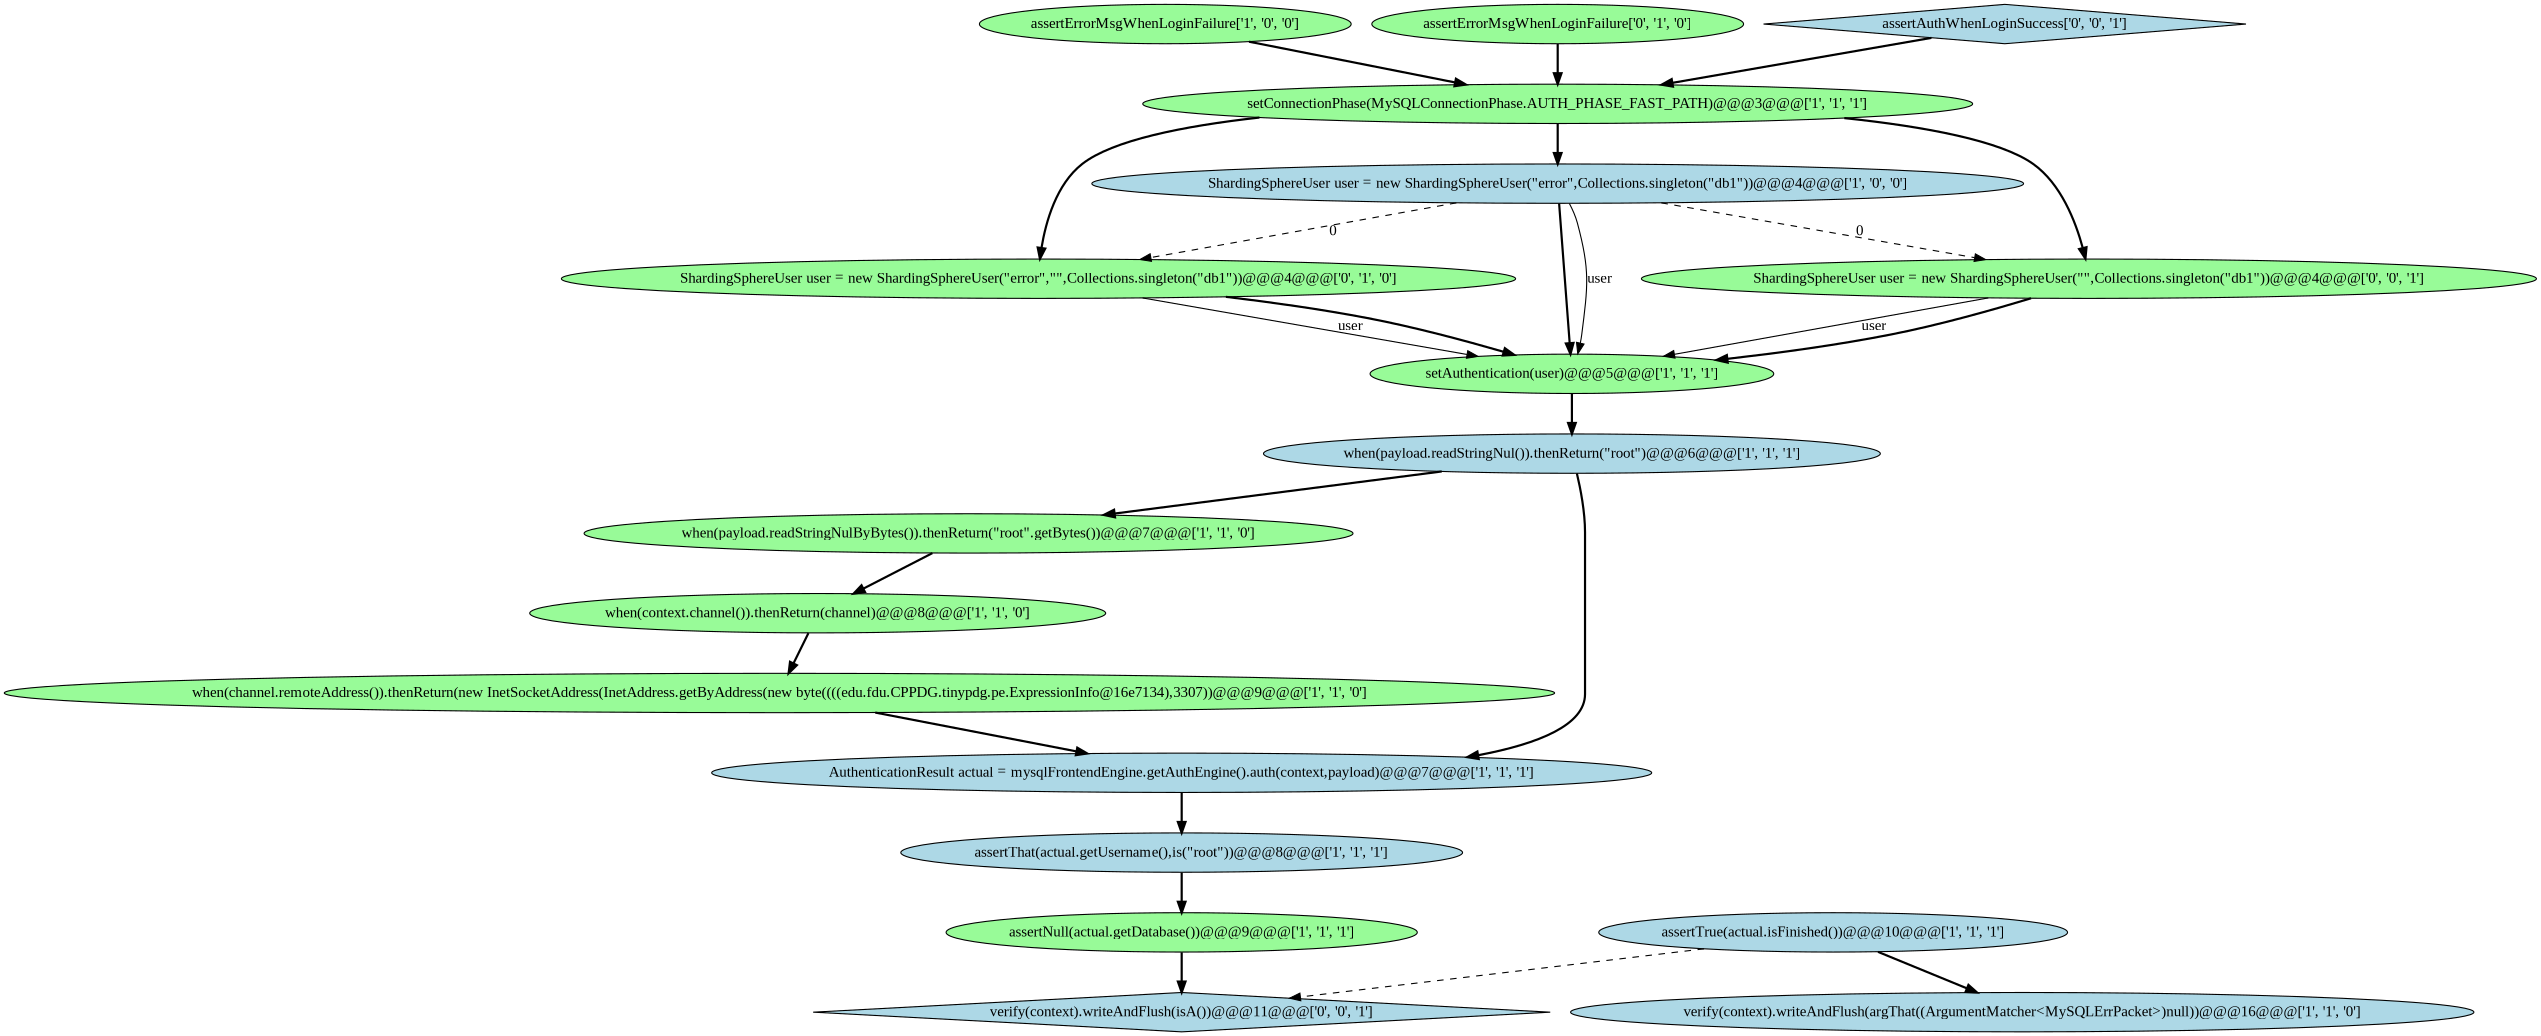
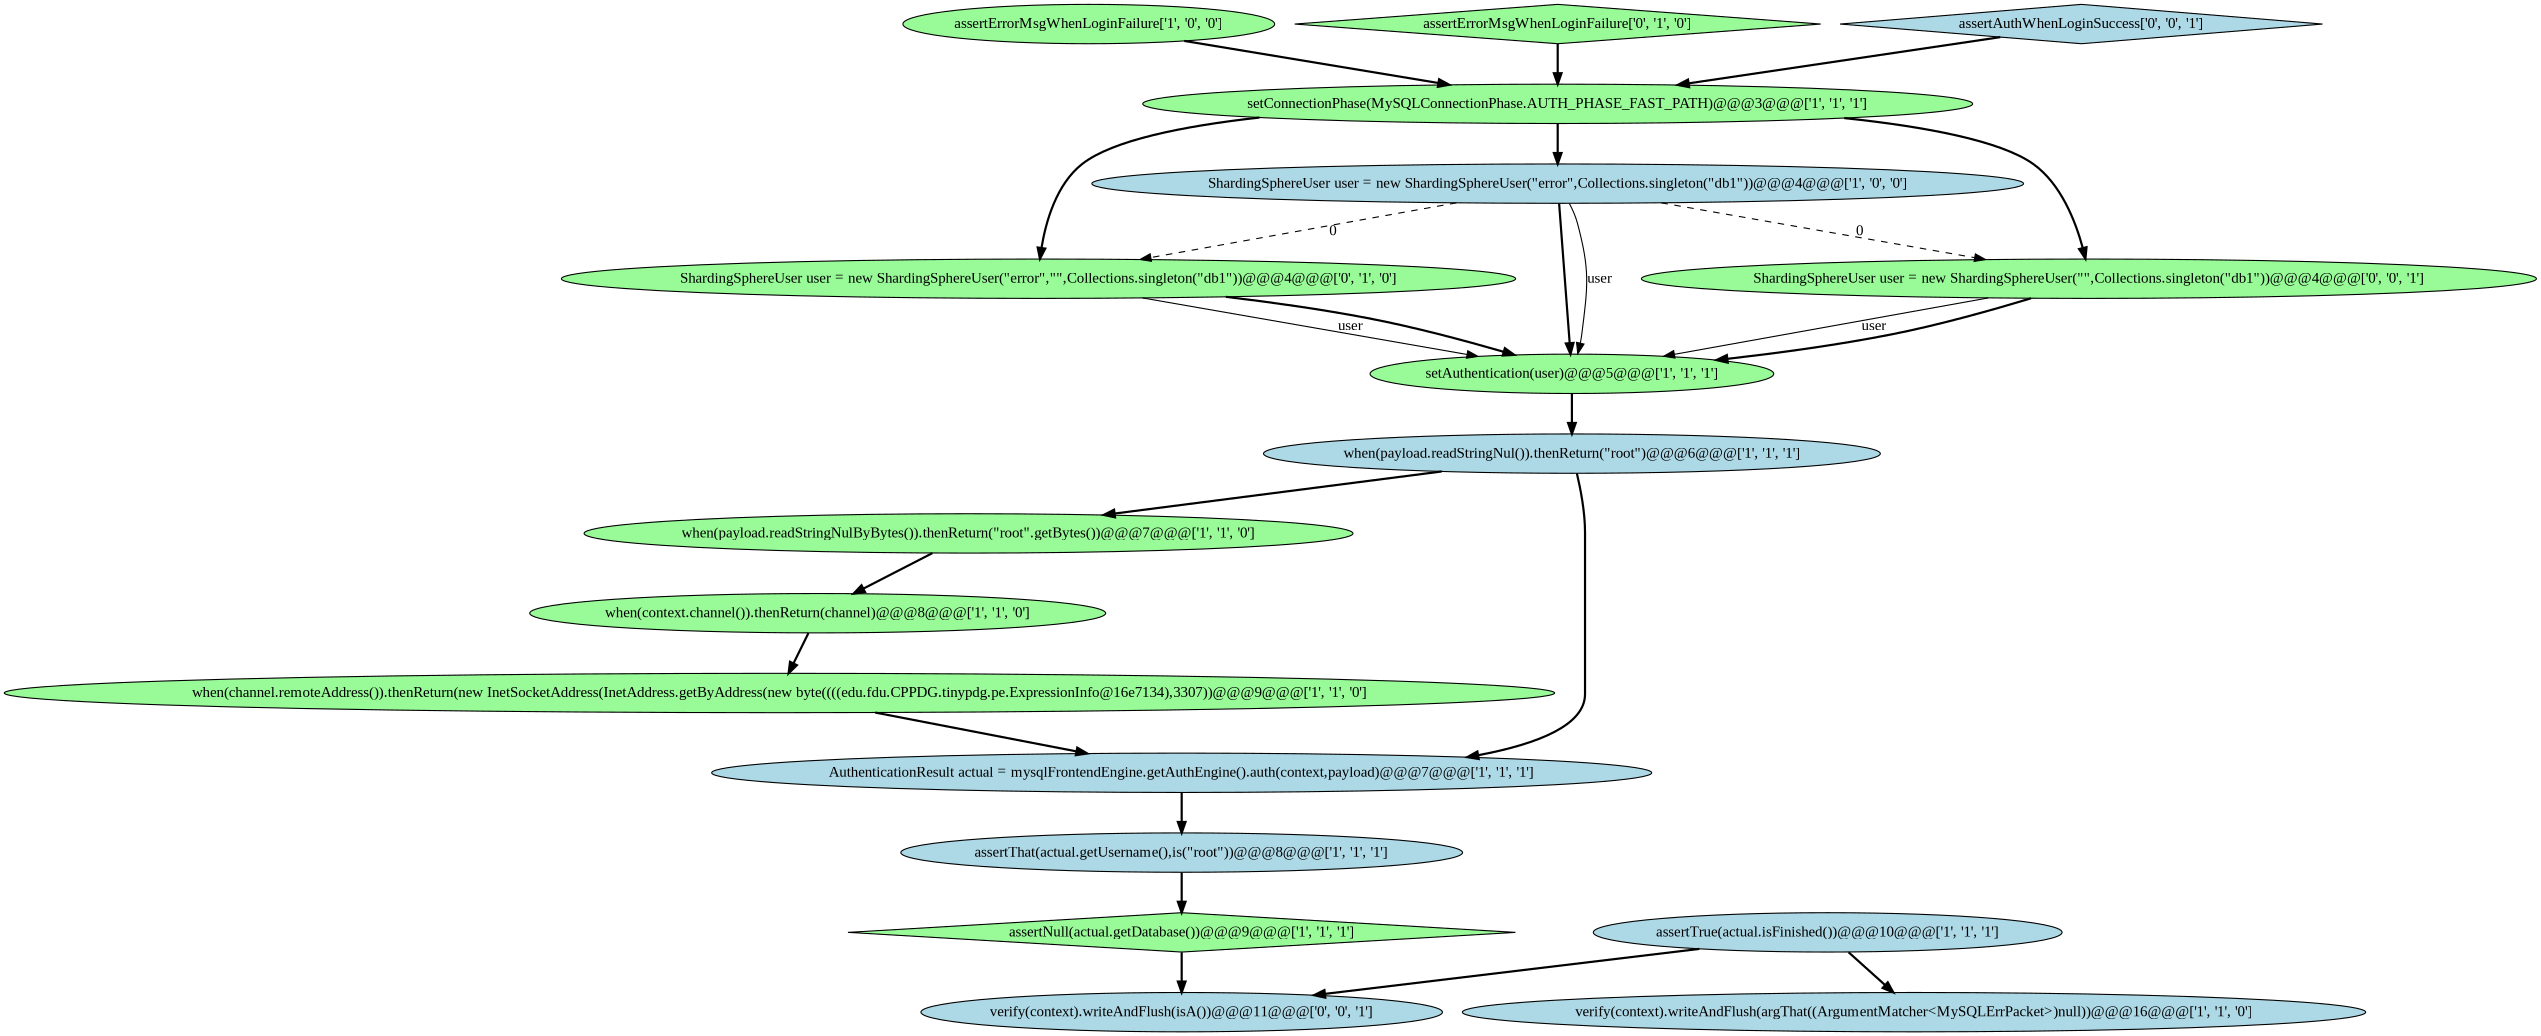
node "assertErrorMsgWhenLoginFailure['0', '1', '0']": shape ellipse -> diamond
node "assertNull(actual.getDatabase())@@@9@@@['1', '1', '1']": shape ellipse -> diamond
edge "assertTrue(actual.isFinished())@@@10@@@['1', '1', '1']" -> "verify(context).writeAndFlush(isA())@@@11@@@['0', '0', '1']": style dashed -> bold
node "verify(context).writeAndFlush(isA())@@@11@@@['0', '0', '1']": shape diamond -> ellipse
